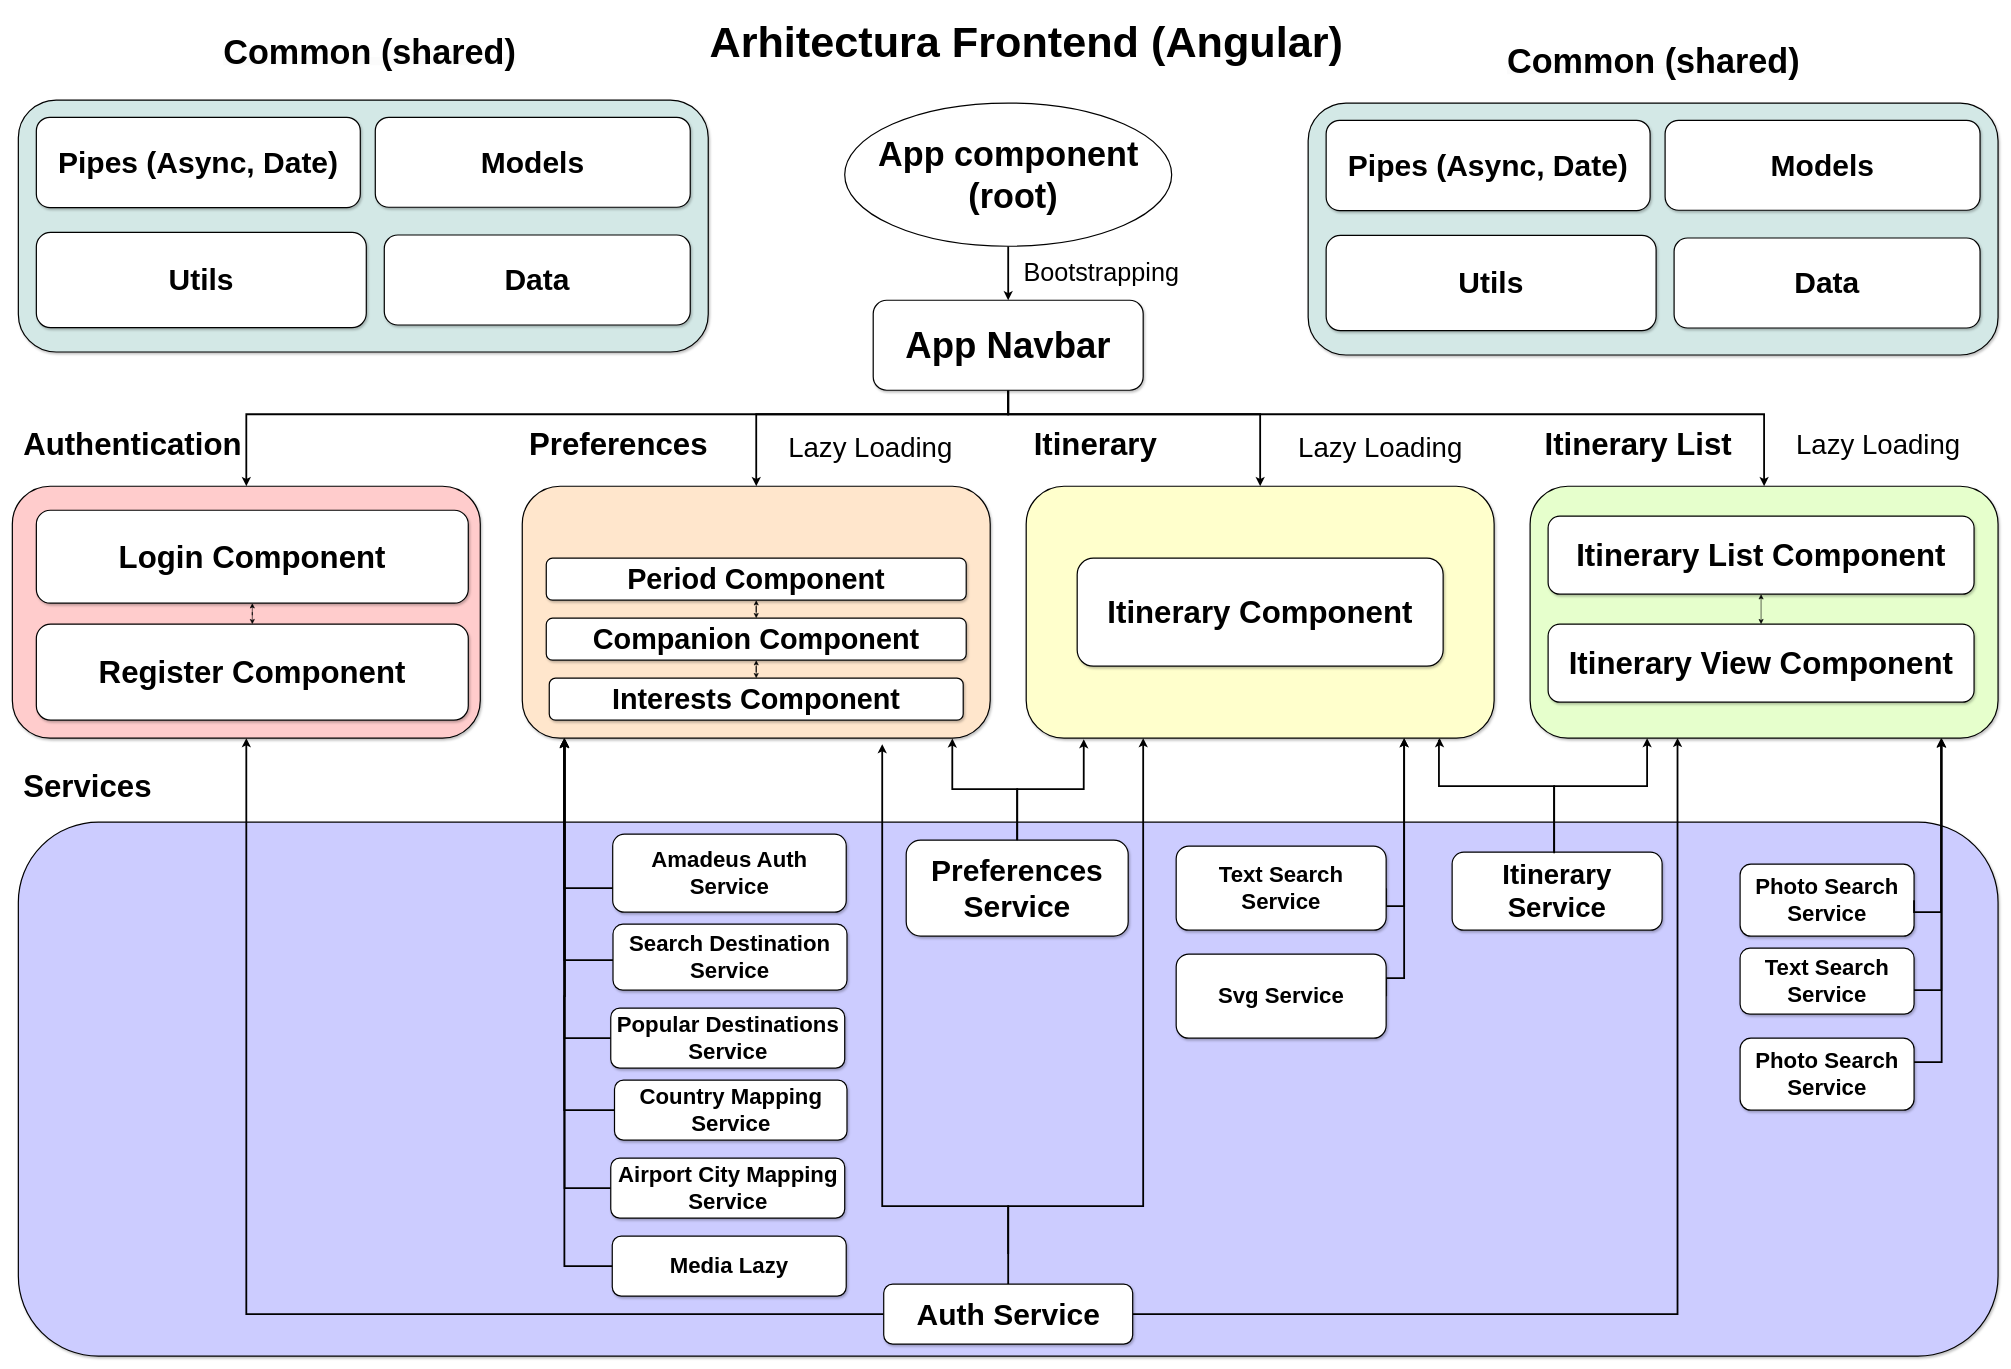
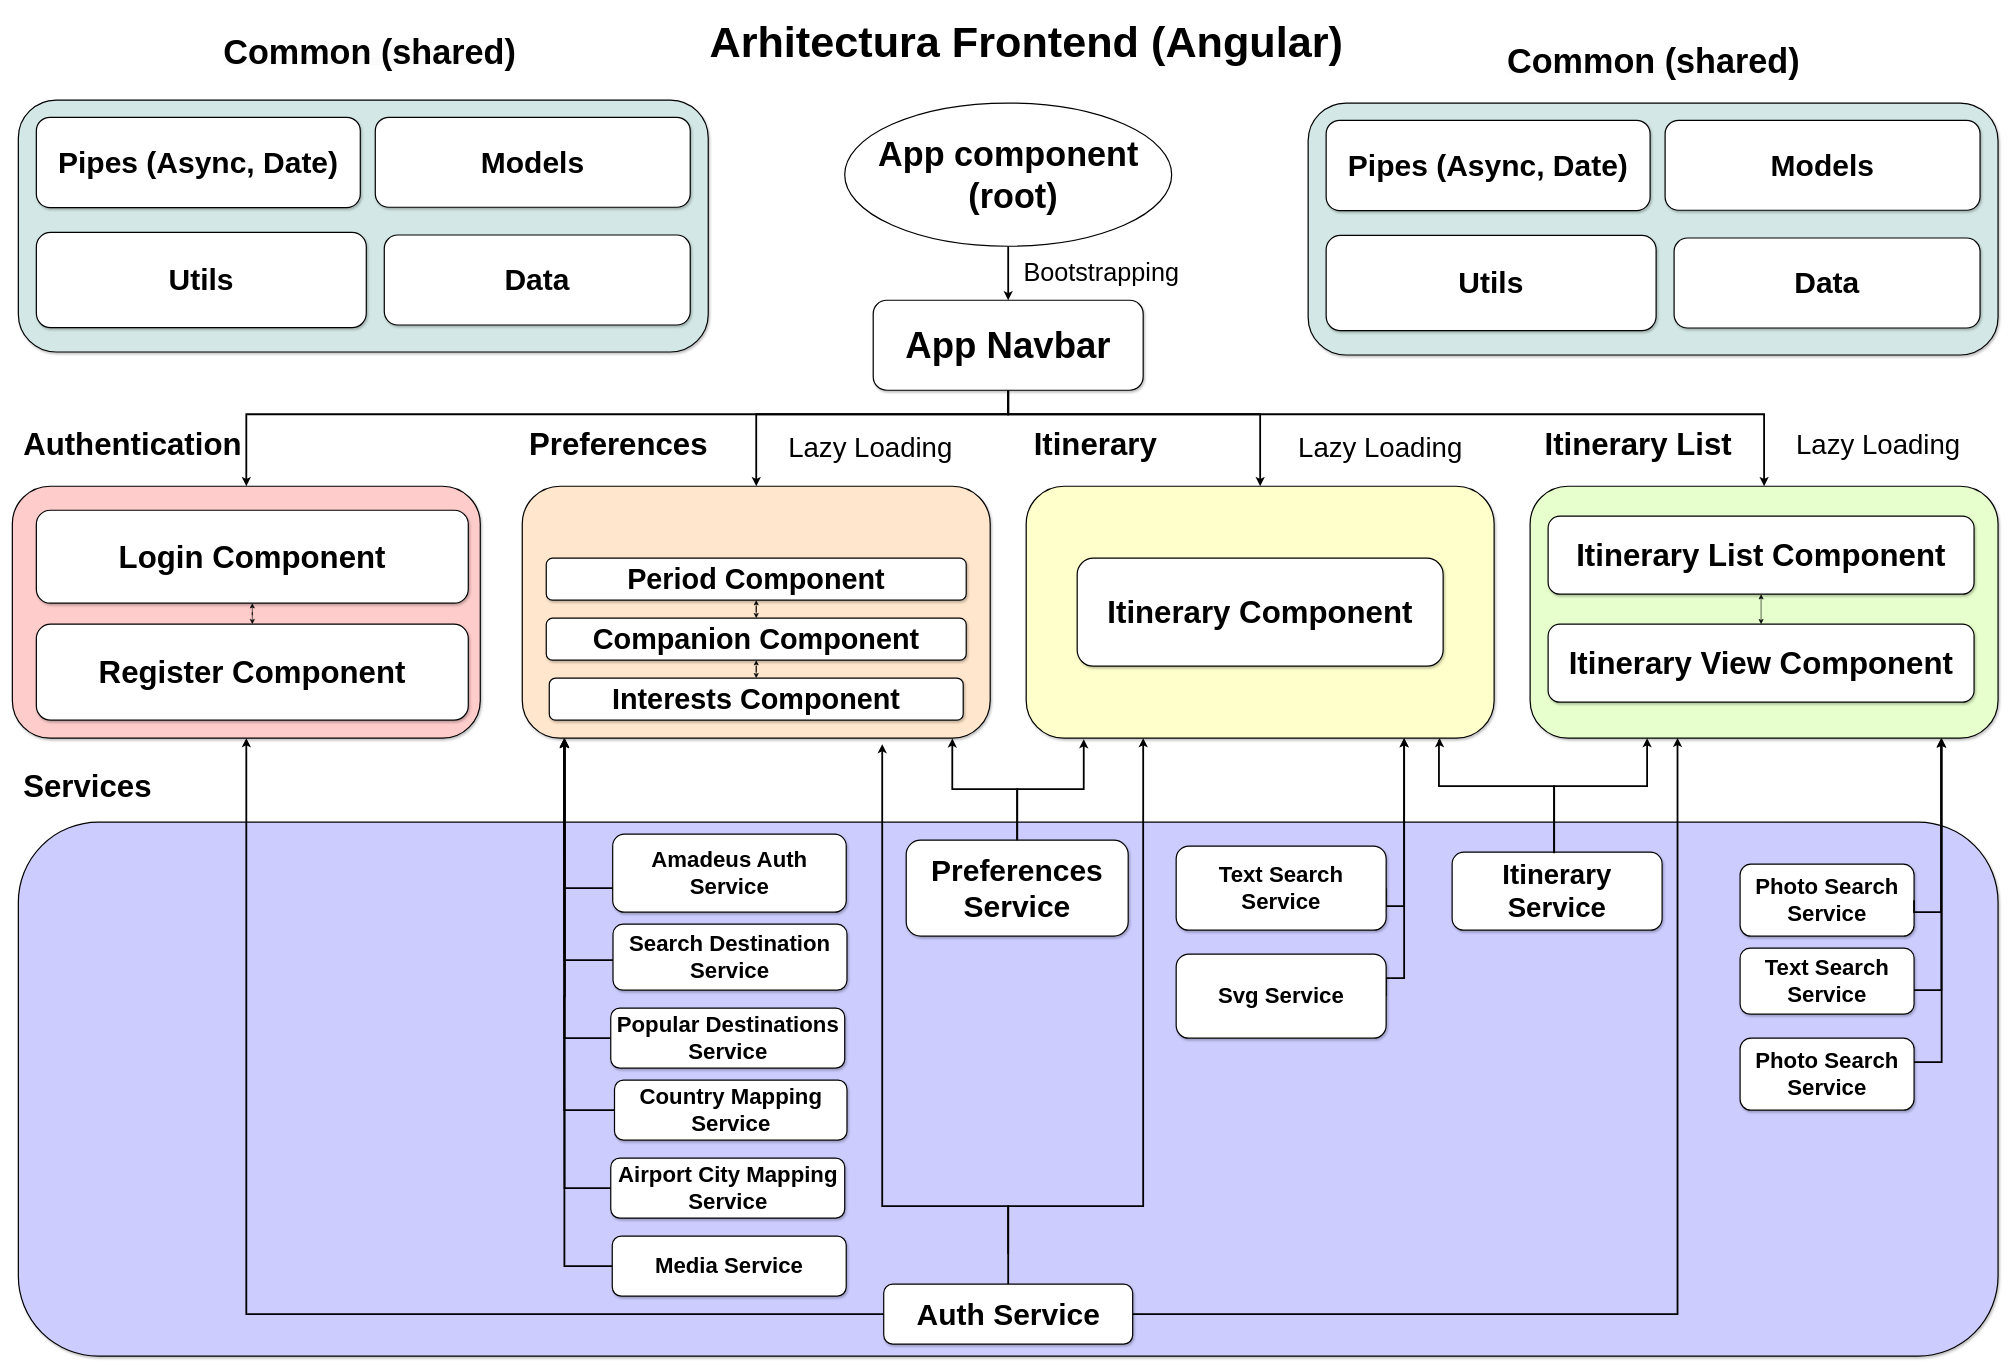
node "Media Lazy": label "Media Lazy" -> "Media Service"
